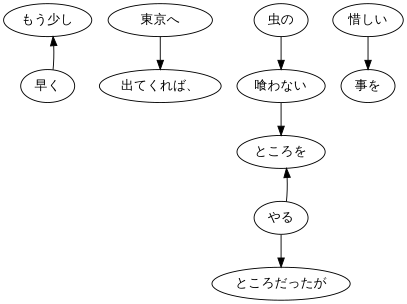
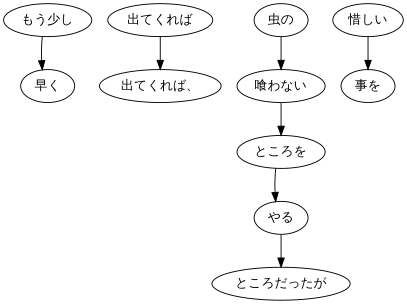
node "東京へ": label "東京へ" -> "出てくれば"
edge "早く" -> "もう少し": reversed
edge "やる" -> "ところを": reversed
